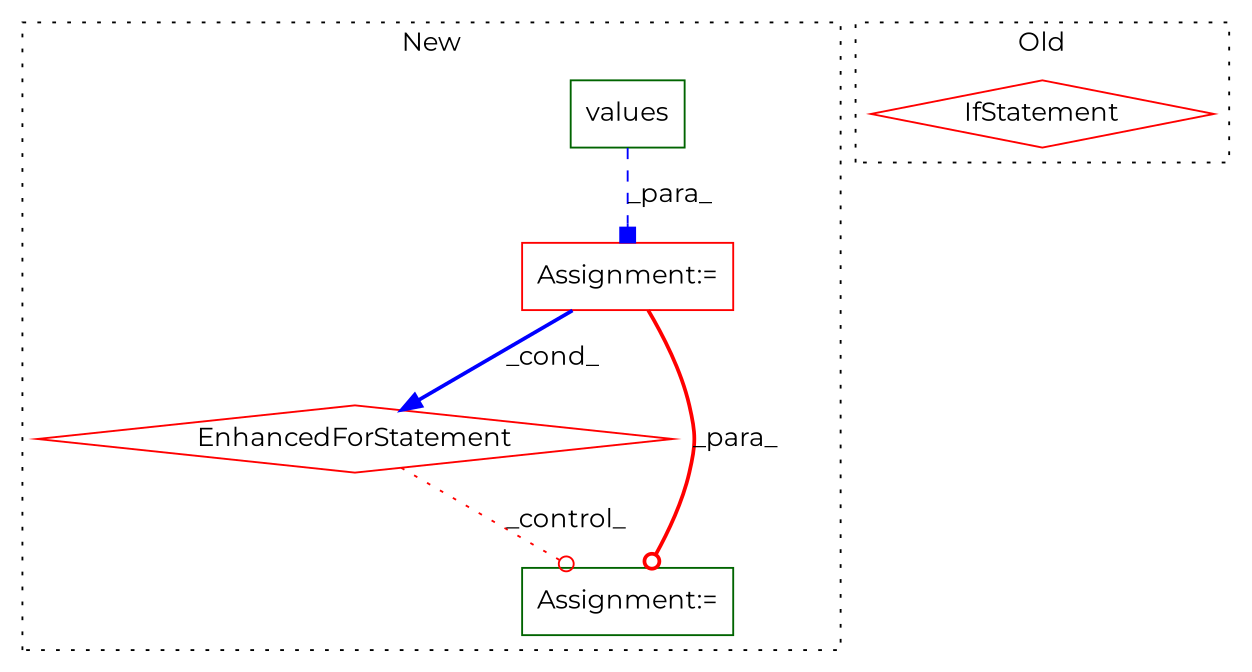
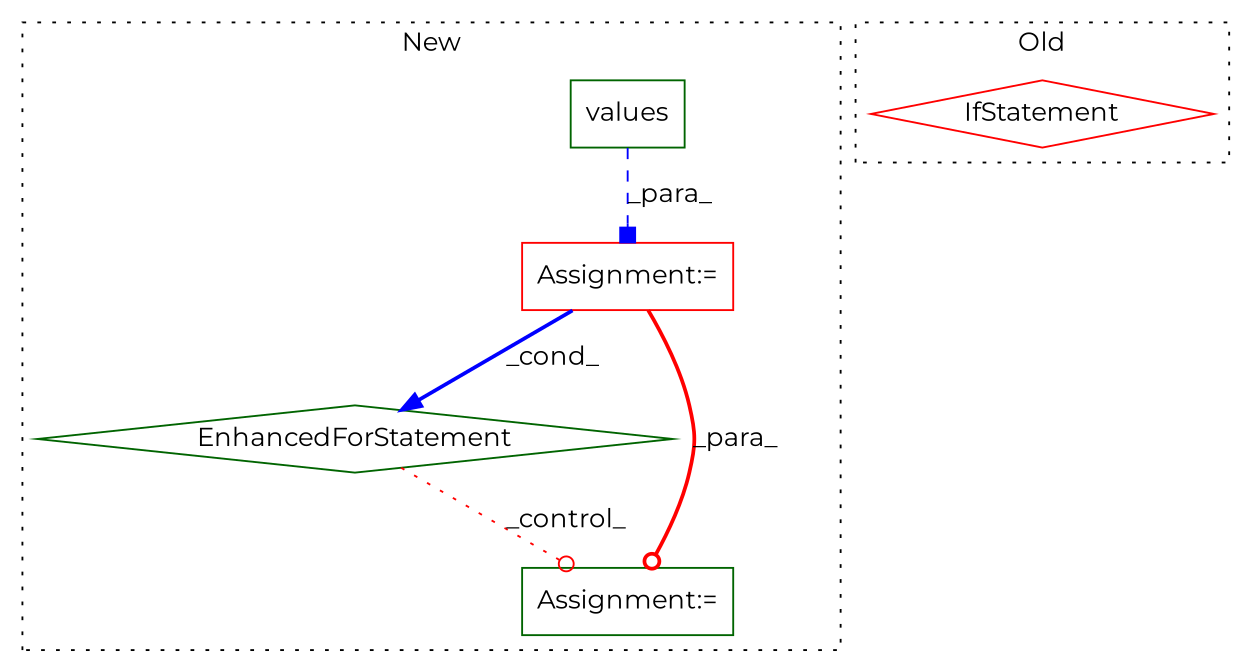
node "EnhancedForStatement": color red -> darkgreen
